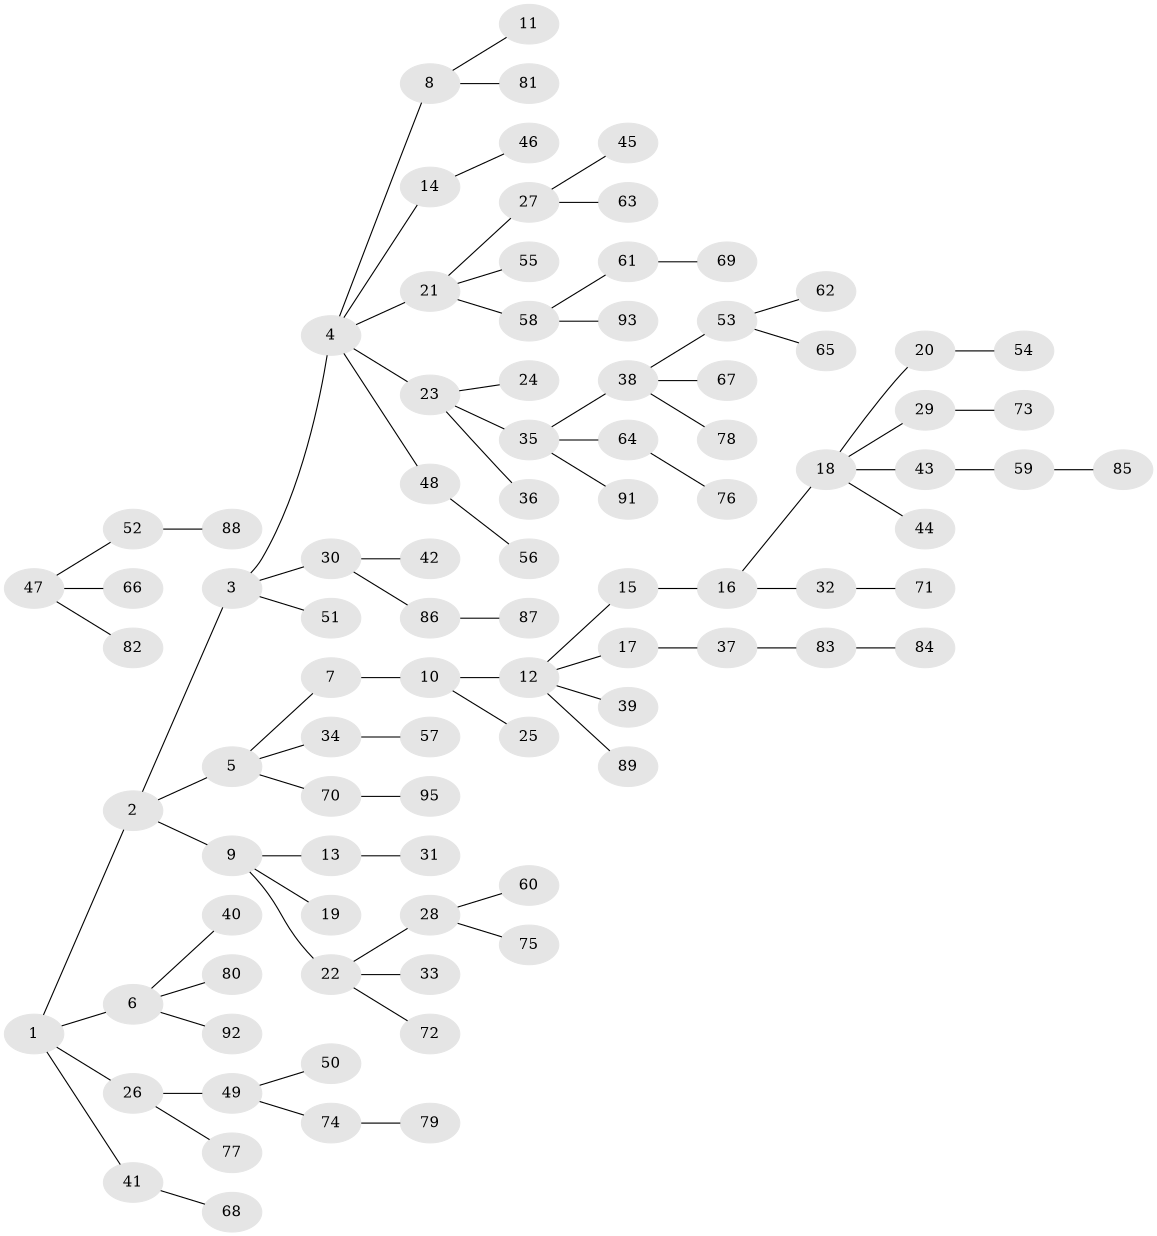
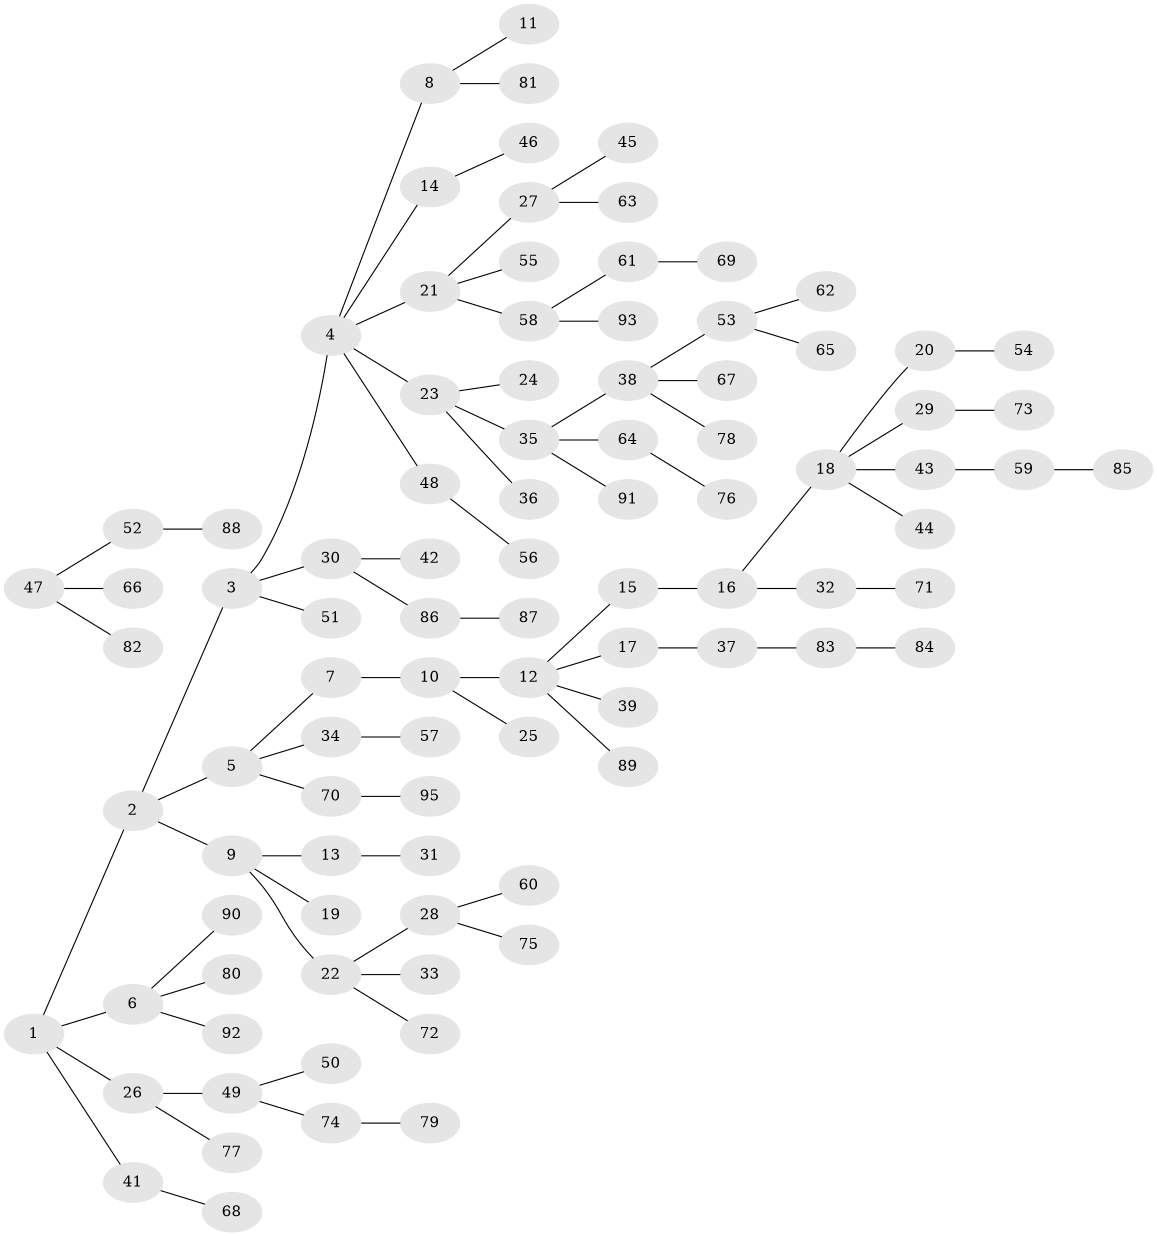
node "40": label "40" -> "90"
